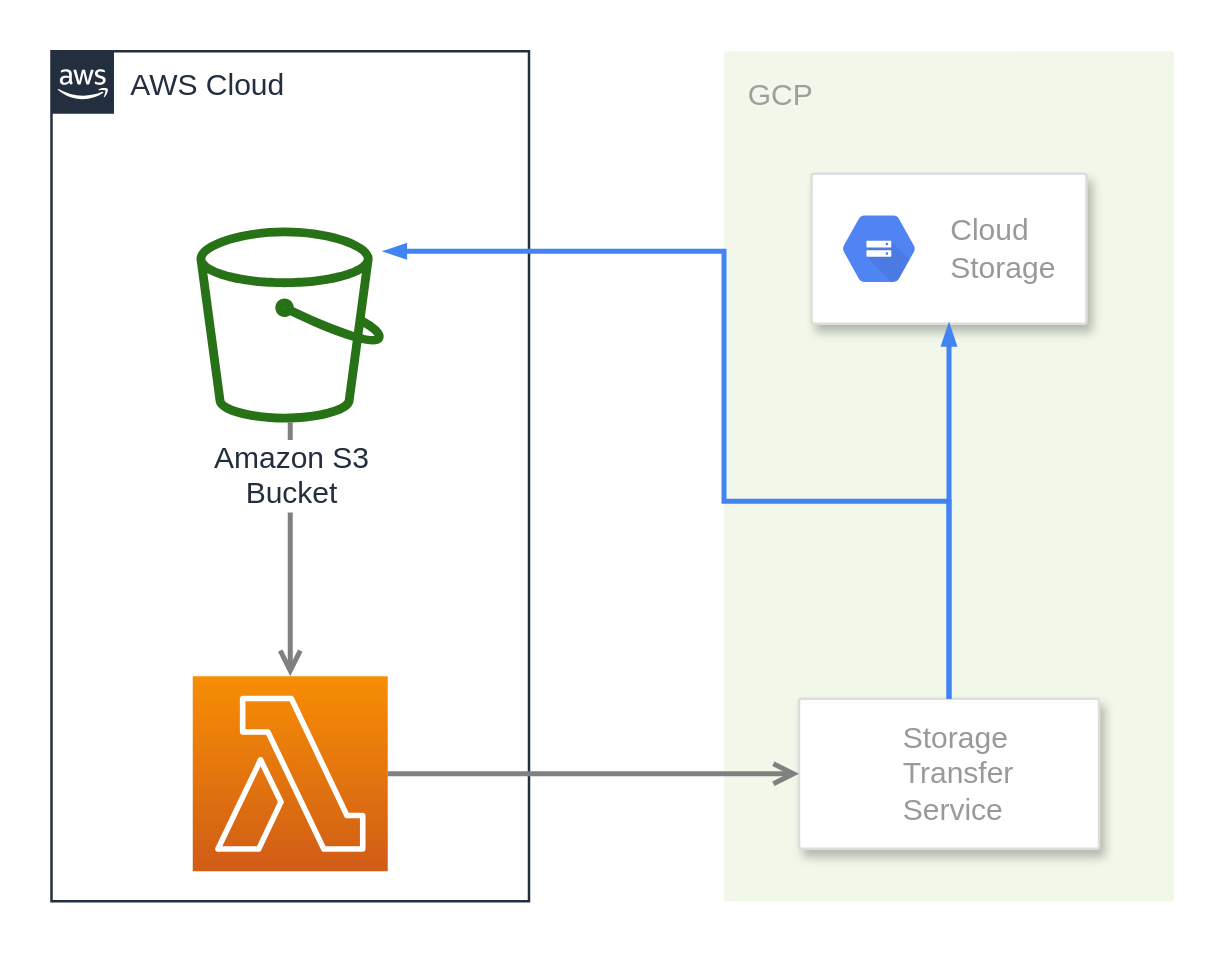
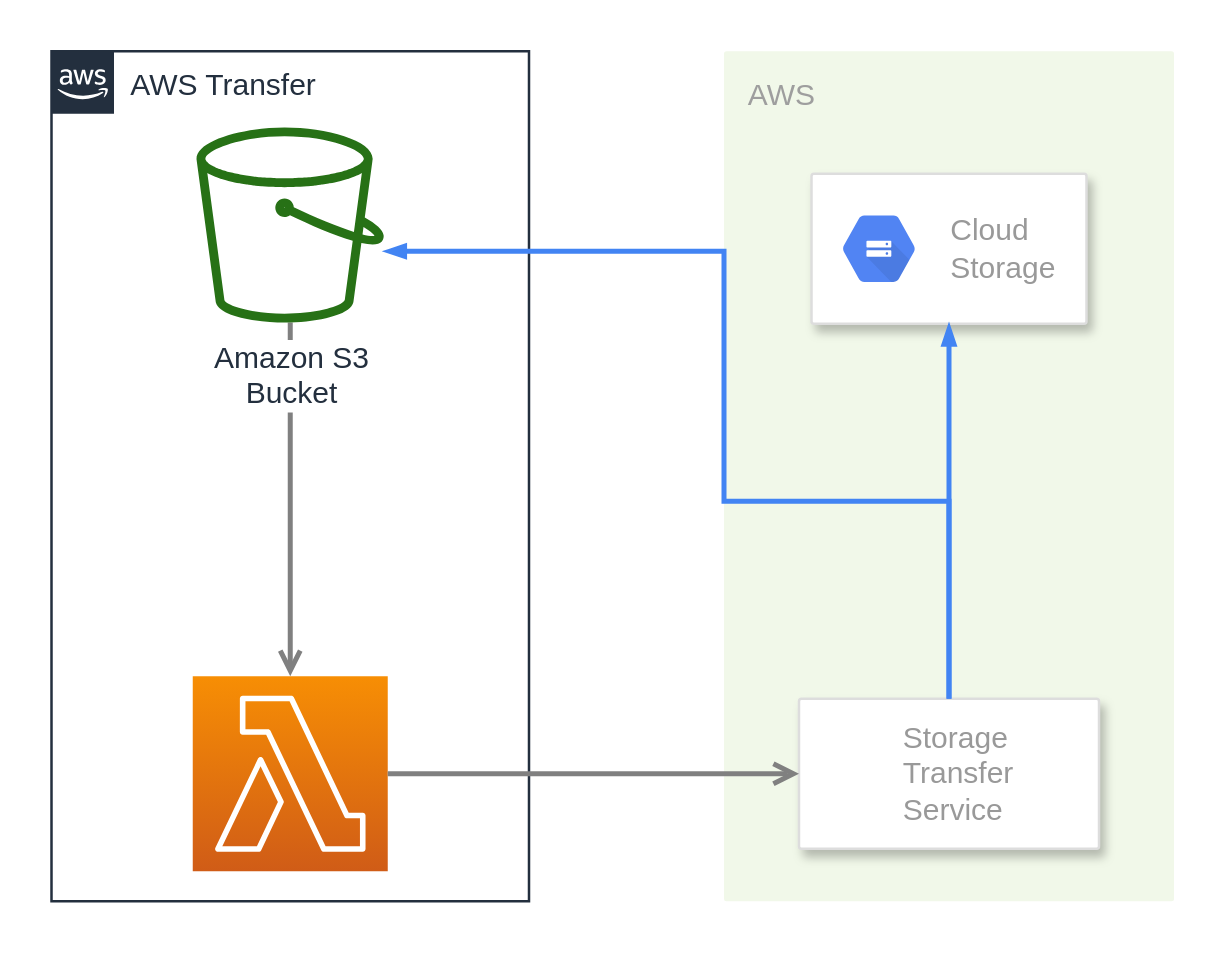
node "AWS Cloud": label "AWS Cloud" -> "AWS Transfer"
node "GCP": label "GCP" -> "AWS"
node "Amazon S3 Bucket": moved (290, 325) -> (290, 225)
